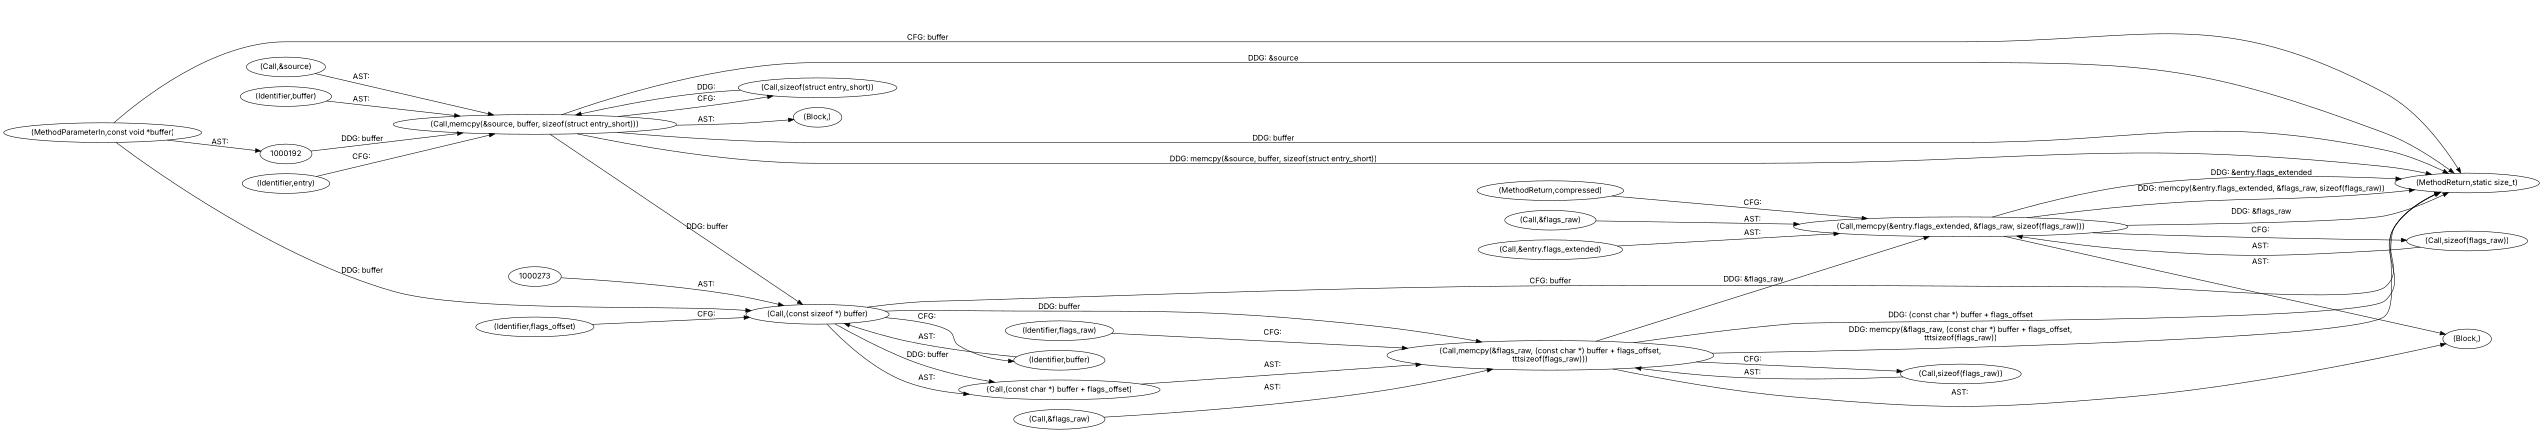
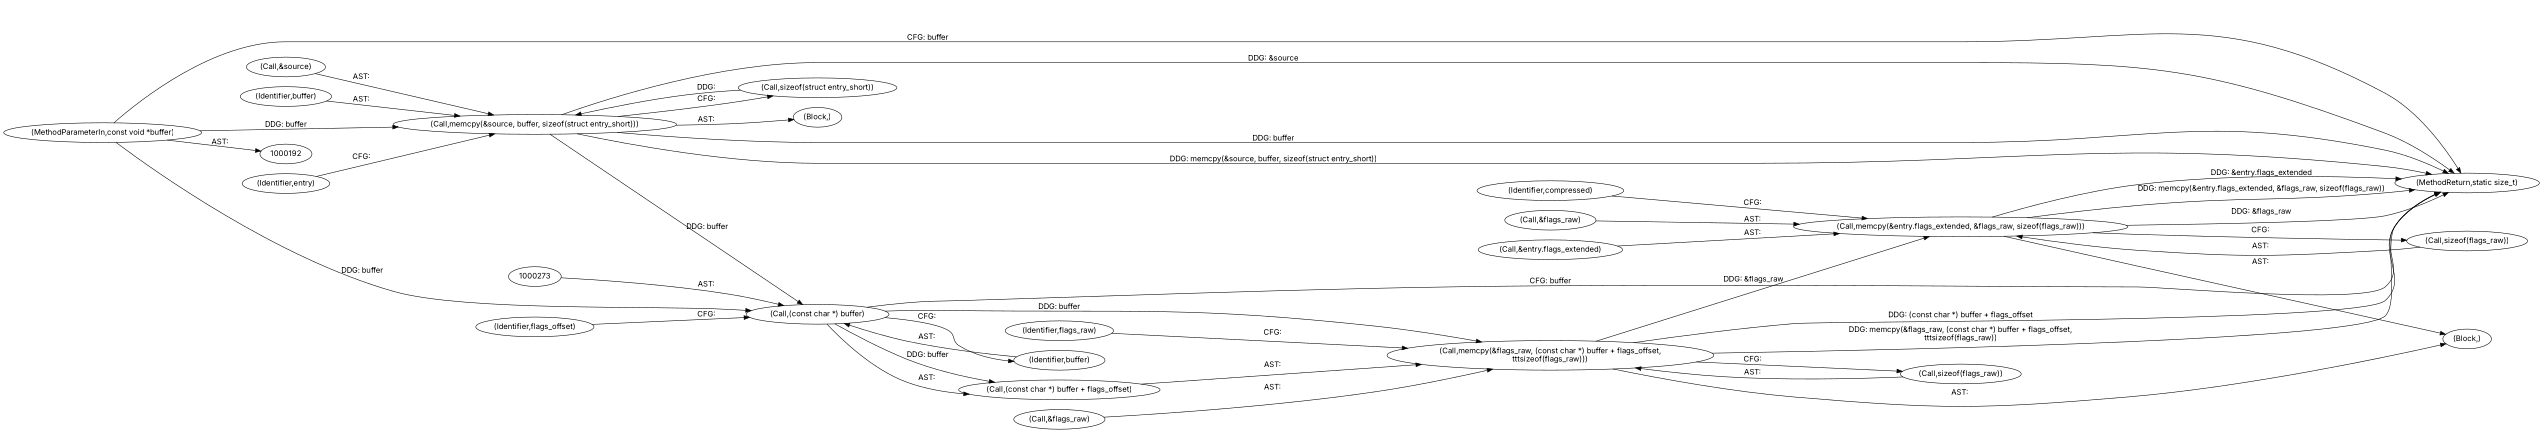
edge "1000192" -> "(Call,memcpy(&source, buffer, sizeof(struct entry_short)))": now "(MethodParameterIn,const void *buffer)" -> "(Call,memcpy(&source, buffer, sizeof(struct entry_short)))"
node "(MethodReturn,compressed)": label "(MethodReturn,compressed)" -> "(Identifier,compressed)"
node "(Call,(const sizeof *) buffer)": label "(Call,(const sizeof *) buffer)" -> "(Call,(const char *) buffer)"
